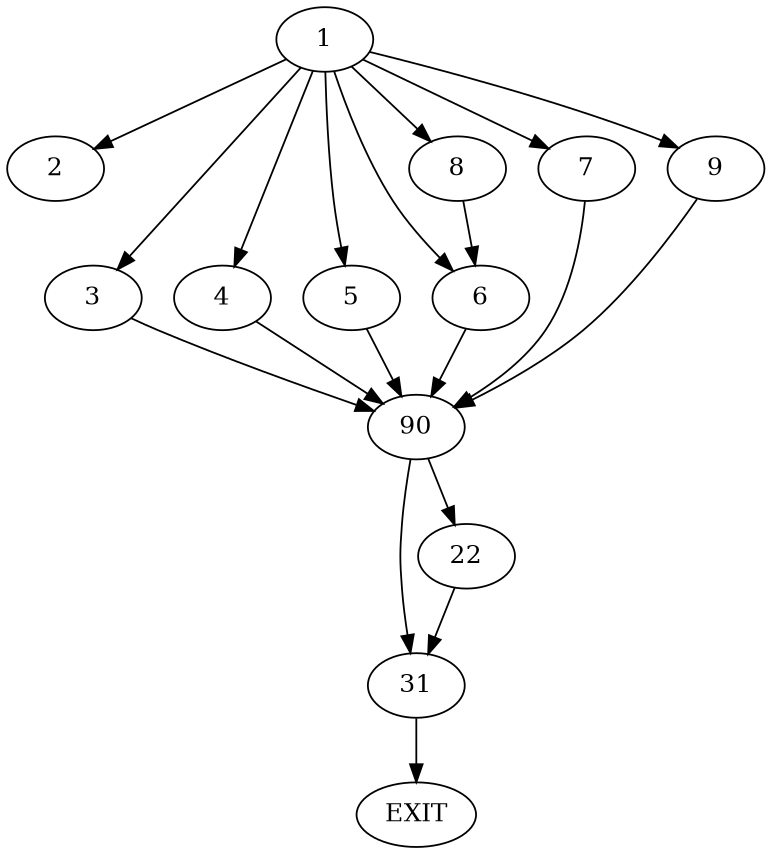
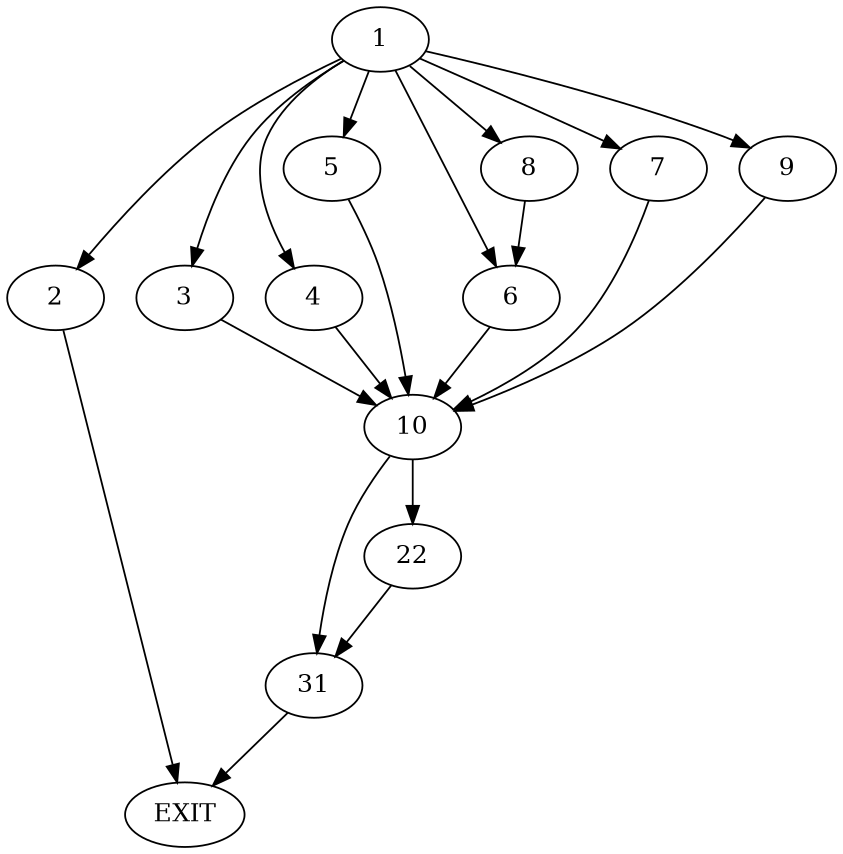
node "90": label "90" -> "10"
edge "2" -> "EXIT": added
